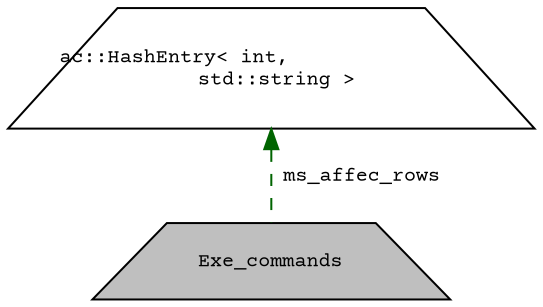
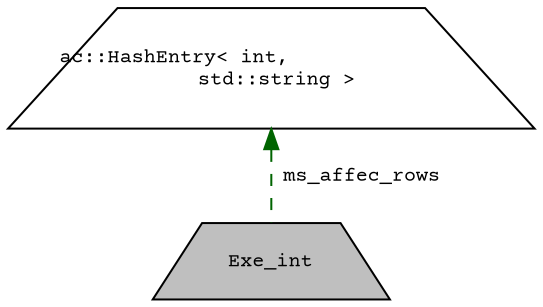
node "Exe_commands": label "Exe_commands" -> "Exe_int"
